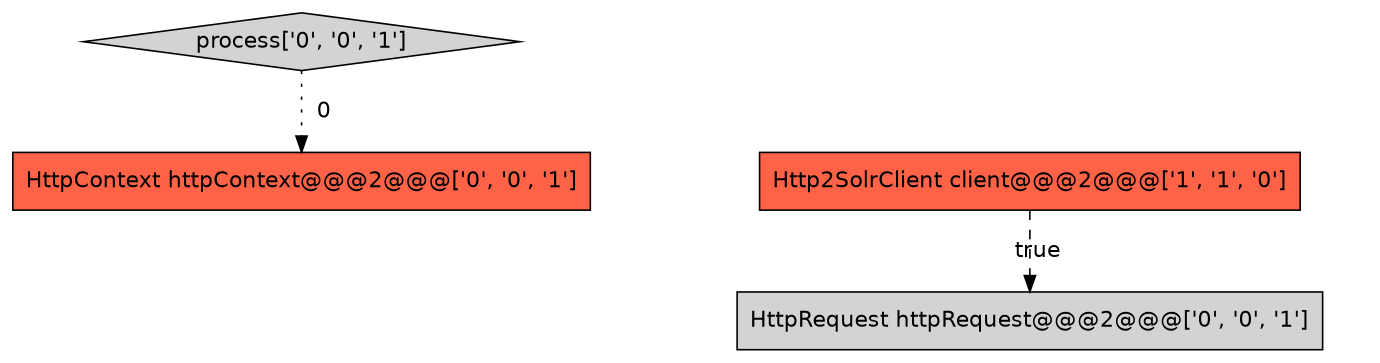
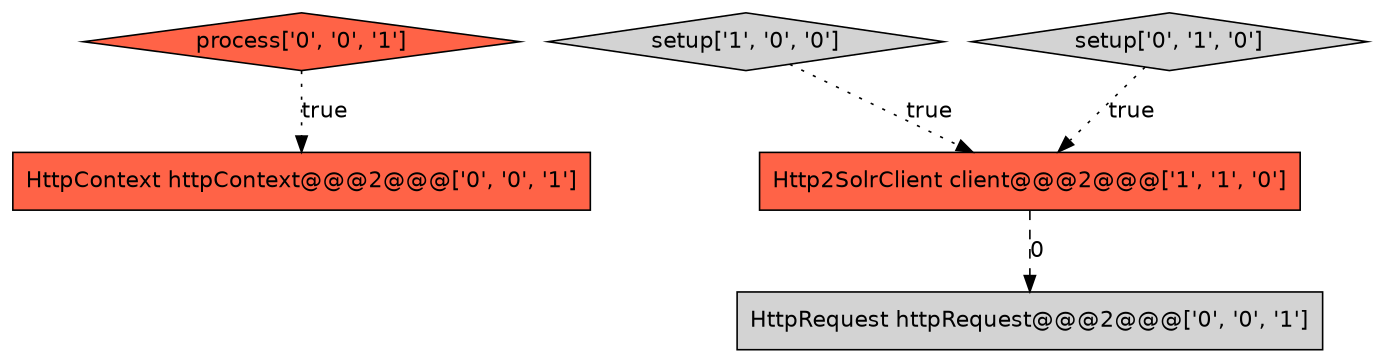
node "process['0', '0', '1']": fillcolor lightgray -> tomato
node "setup['1', '0', '0']": added
node "setup['0', '1', '0']": added
edge "process['0', '0', '1']" -> "HttpContext httpContext@@@2@@@['0', '0', '1']": label "0" -> "true"
edge "Http2SolrClient client@@@2@@@['1', '1', '0']" -> "HttpRequest httpRequest@@@2@@@['0', '0', '1']": label "true" -> "0"
